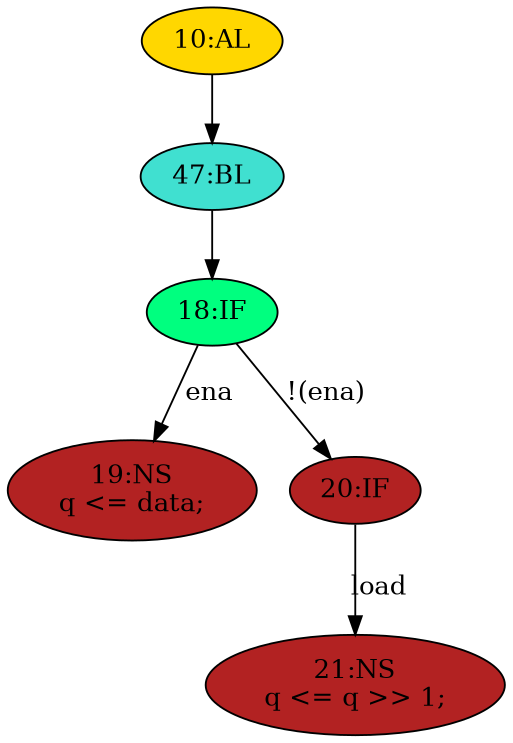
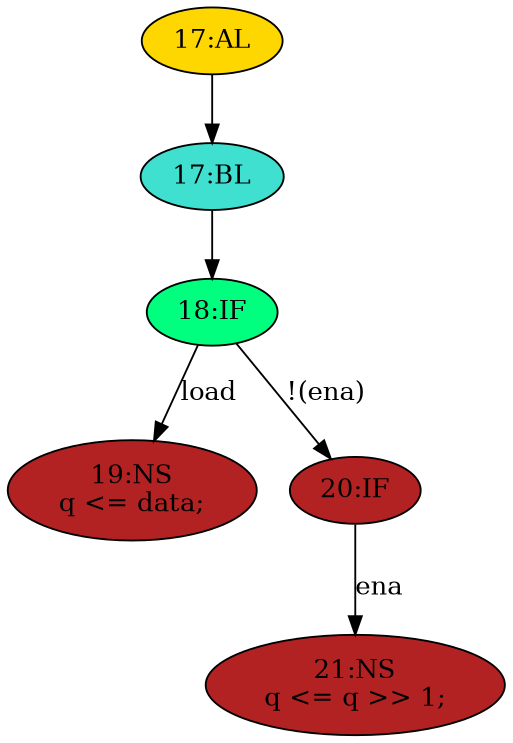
node "10:AL": label "10:AL" -> "17:AL"
node "47:BL": label "47:BL" -> "17:BL"
edge "18:IF" -> "19:NS q <= data;": label "ena" -> "load"
edge "20:IF" -> "21:NS q <= q >> 1;": label "load" -> "ena"
